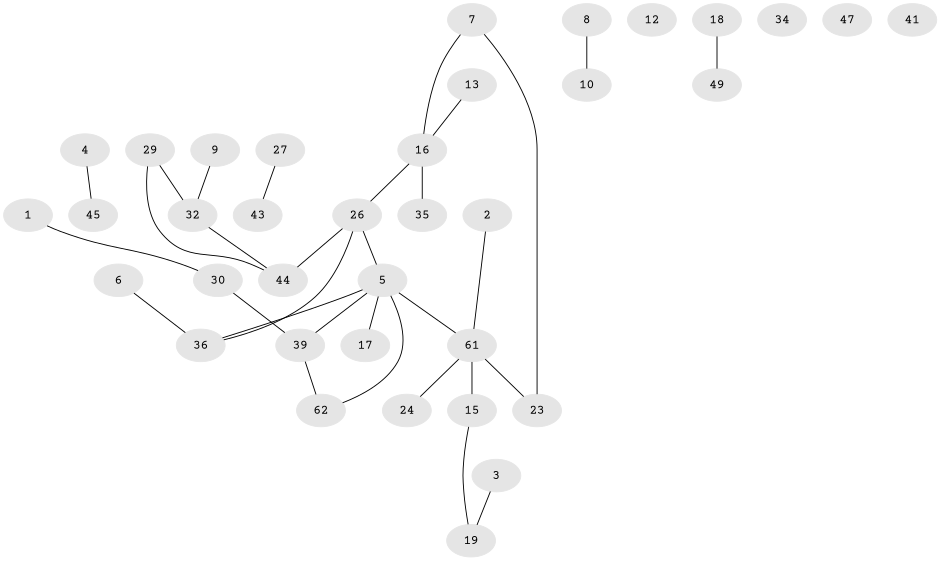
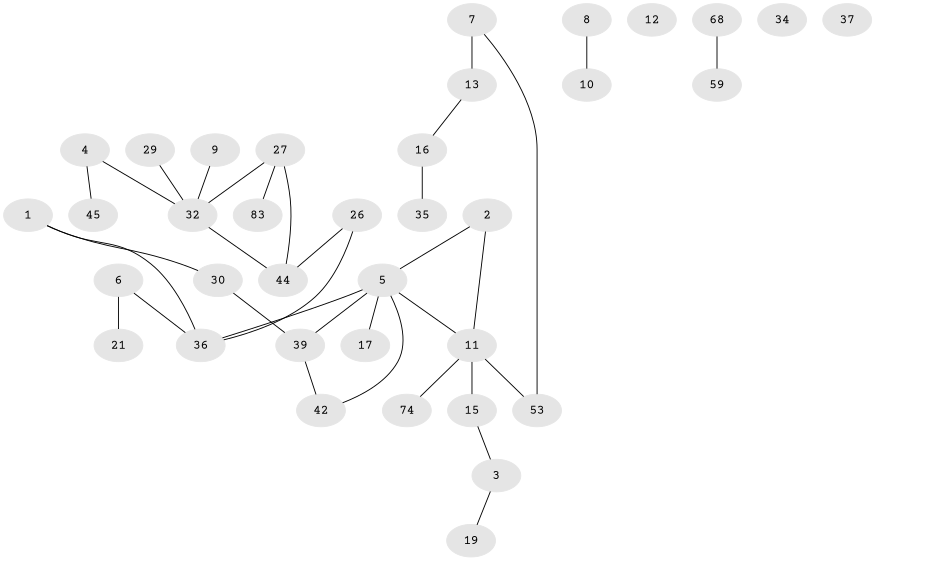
node "18": label "18" -> "68"
node "47": label "47" -> "37"
node "41": removed
edge "7" -- "16": now "7" -- "13"
node "49": label "49" -> "59"
edge "4" -- "32": added
edge "27" -- "32": added
edge "16" -- "26": removed
node "43": label "43" -> "83"
edge "29" -- "44": now "27" -- "44"
edge "26" -- "5": now "2" -- "5"
edge "1" -- "36": added
node "21": added
node "61": label "61" -> "11"
node "62": label "62" -> "42"
node "24": label "24" -> "74"
node "23": label "23" -> "53"
edge "15" -- "19": now "15" -- "3"
